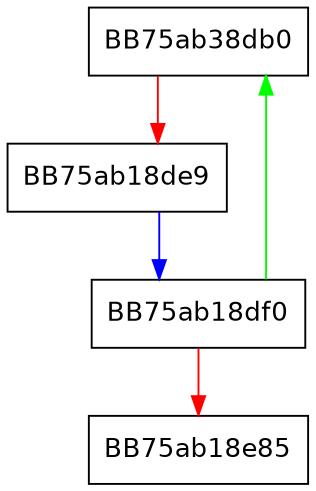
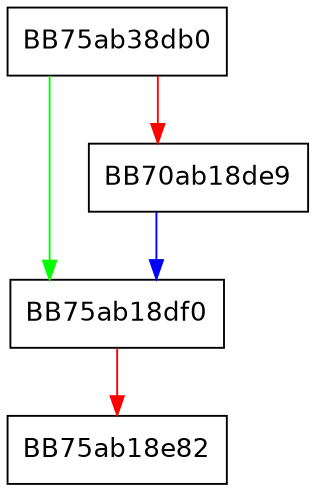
node "BB75ab18de9": label "BB75ab18de9" -> "BB70ab18de9"
edge "BB75ab18df0" -> "BB75ab38db0": reversed
node "BB75ab18e85": label "BB75ab18e85" -> "BB75ab18e82"
